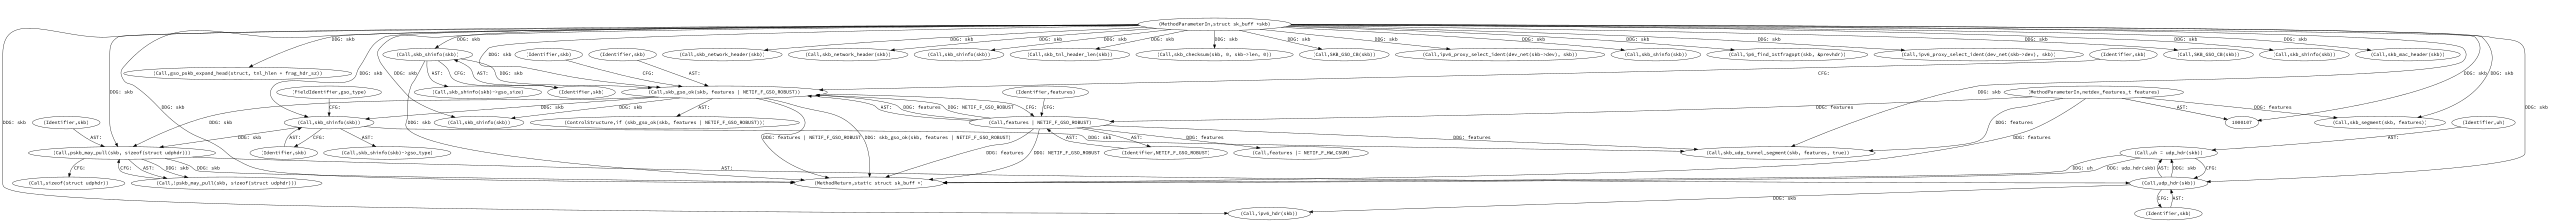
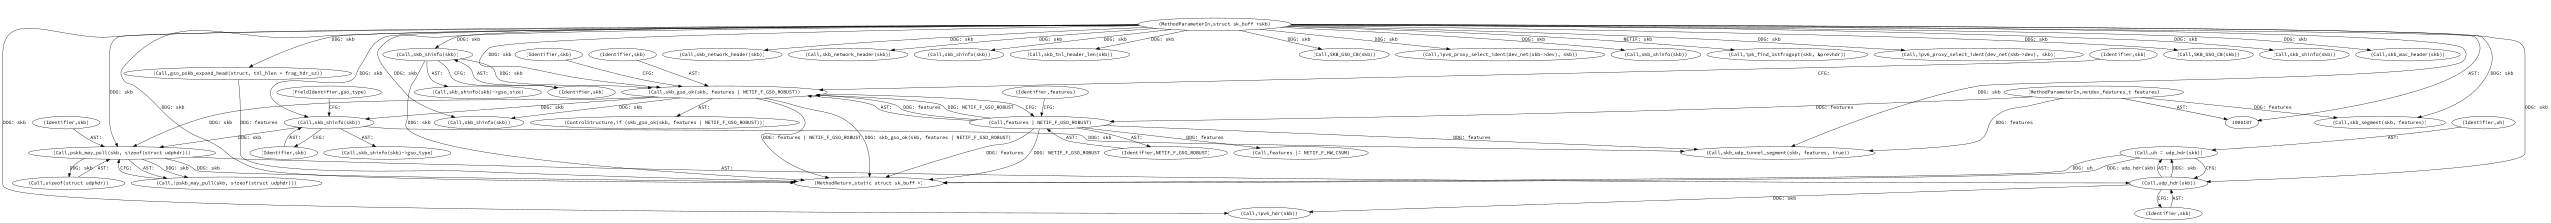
edge "(MethodParameterIn,struct sk_buff *skb)" -> "(Call,ip6_find_1stfragopt(skb, &prevhdr))": label "DDG: skb" -> "NETIF: skb"
node "(Call,skb_checksum(skb, 0, skb->len, 0))": removed
edge "(MethodParameterIn,struct sk_buff *skb)" -> "1000107": label "DDG: skb" -> "AST: "
edge "(Call,pskb_may_pull(skb, sizeof(struct udphdr)))" -> "(Call,sizeof(struct udphdr))": label "CFG: " -> "DDG: skb"
edge "(Call,sizeof(struct udphdr))" -> "(Call,pskb_may_pull(skb, sizeof(struct udphdr)))": added, label "AST:"
edge "(MethodParameterIn,netdev_features_t features)" -> "(MethodReturn,static struct sk_buff *)": now "(Call,gso_pskb_expand_head(struct, tnl_hlen + frag_hdr_sz))" -> "(MethodReturn,static struct sk_buff *)"
